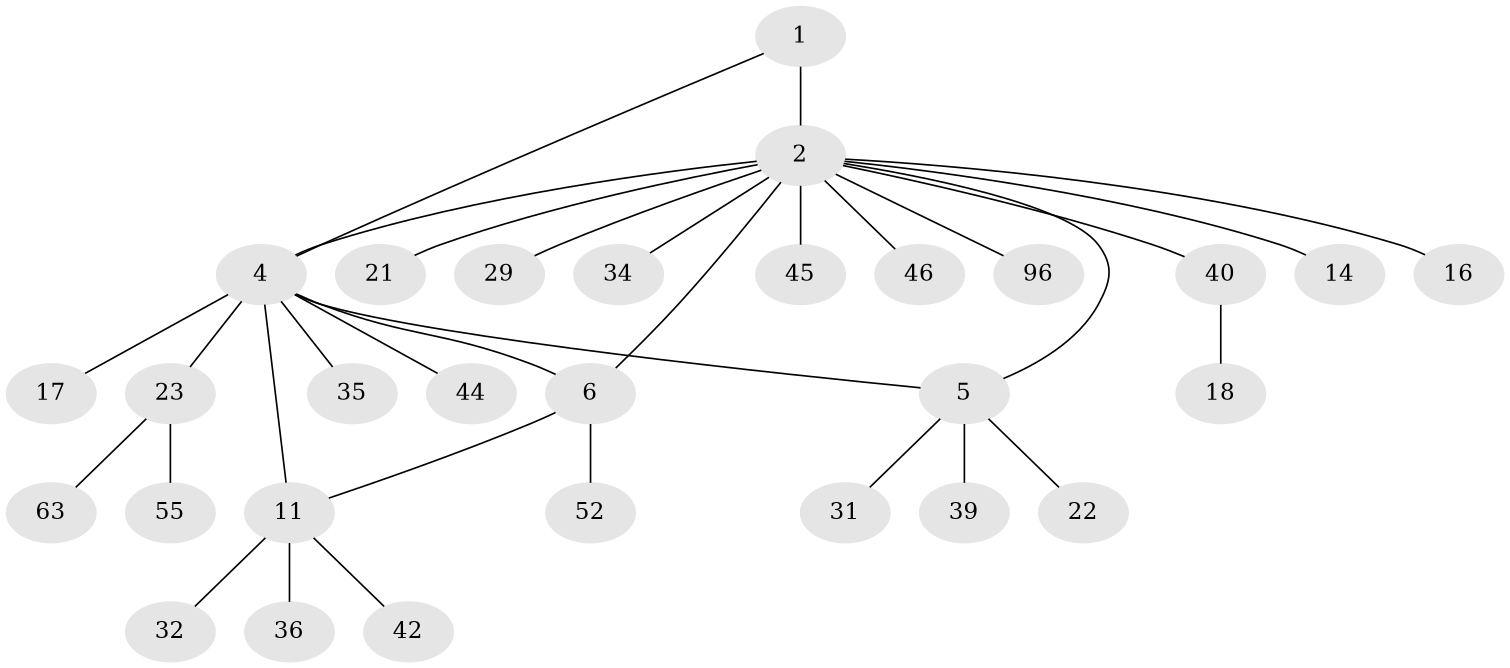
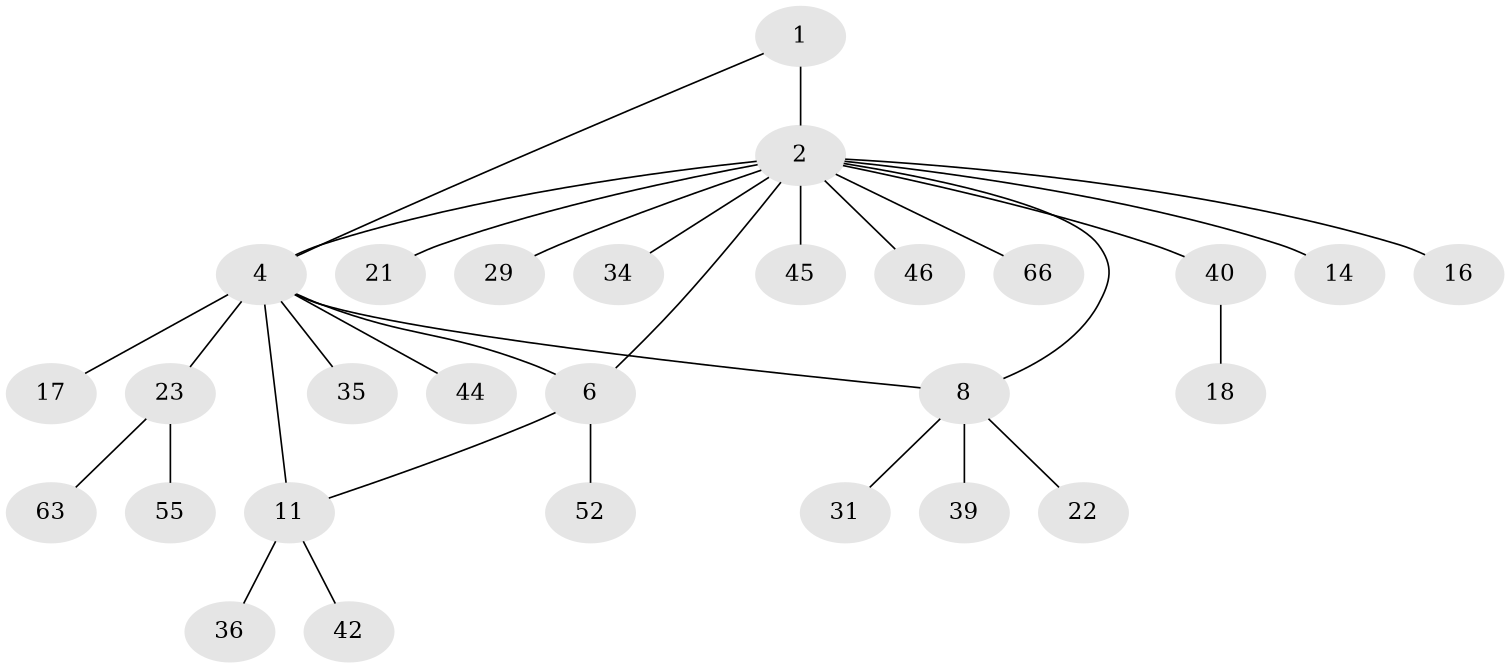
node "96": label "96" -> "66"
node "5": label "5" -> "8"
node "32": removed
